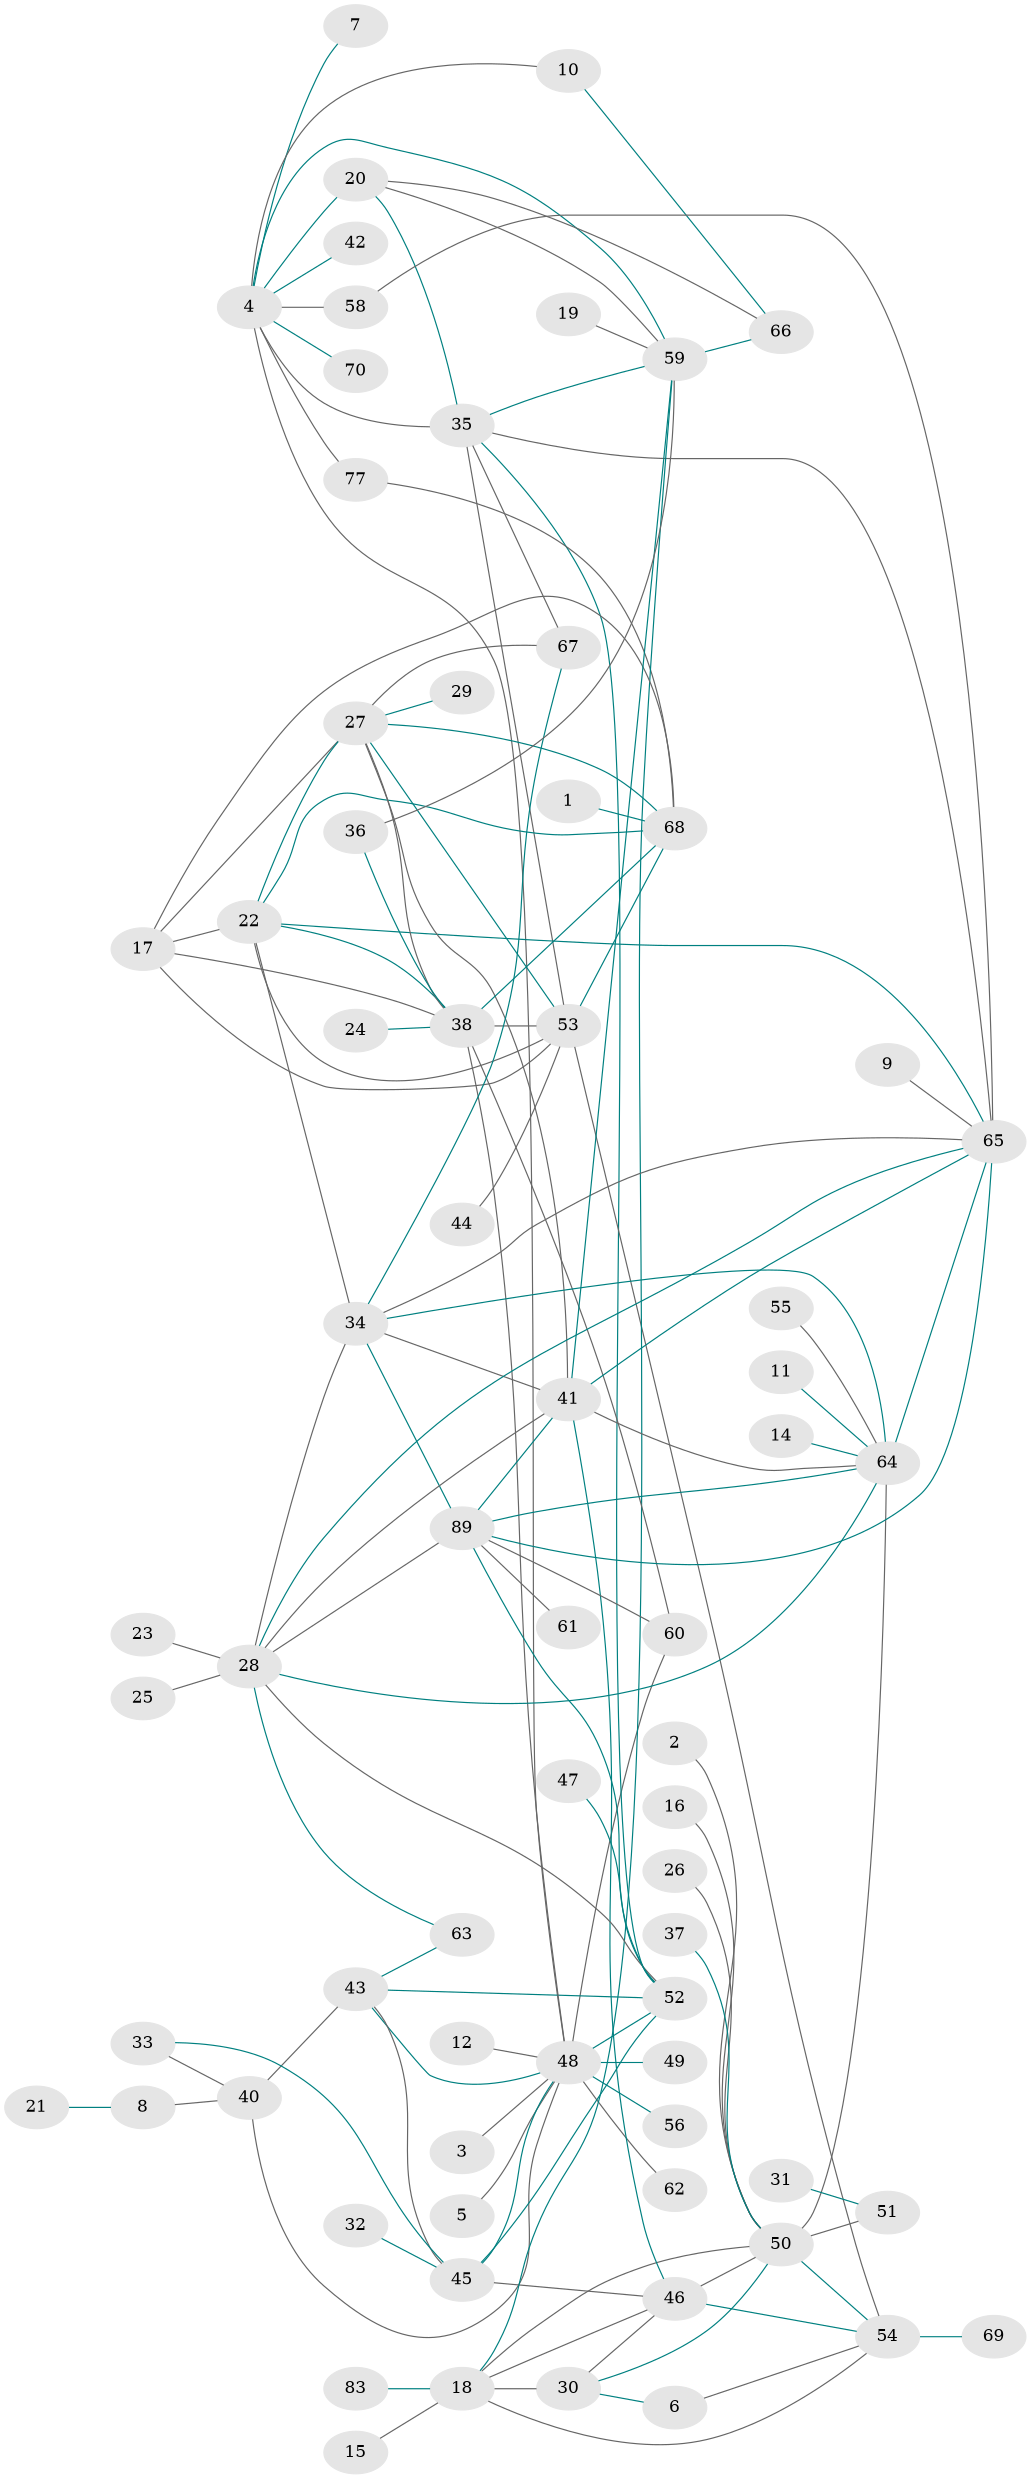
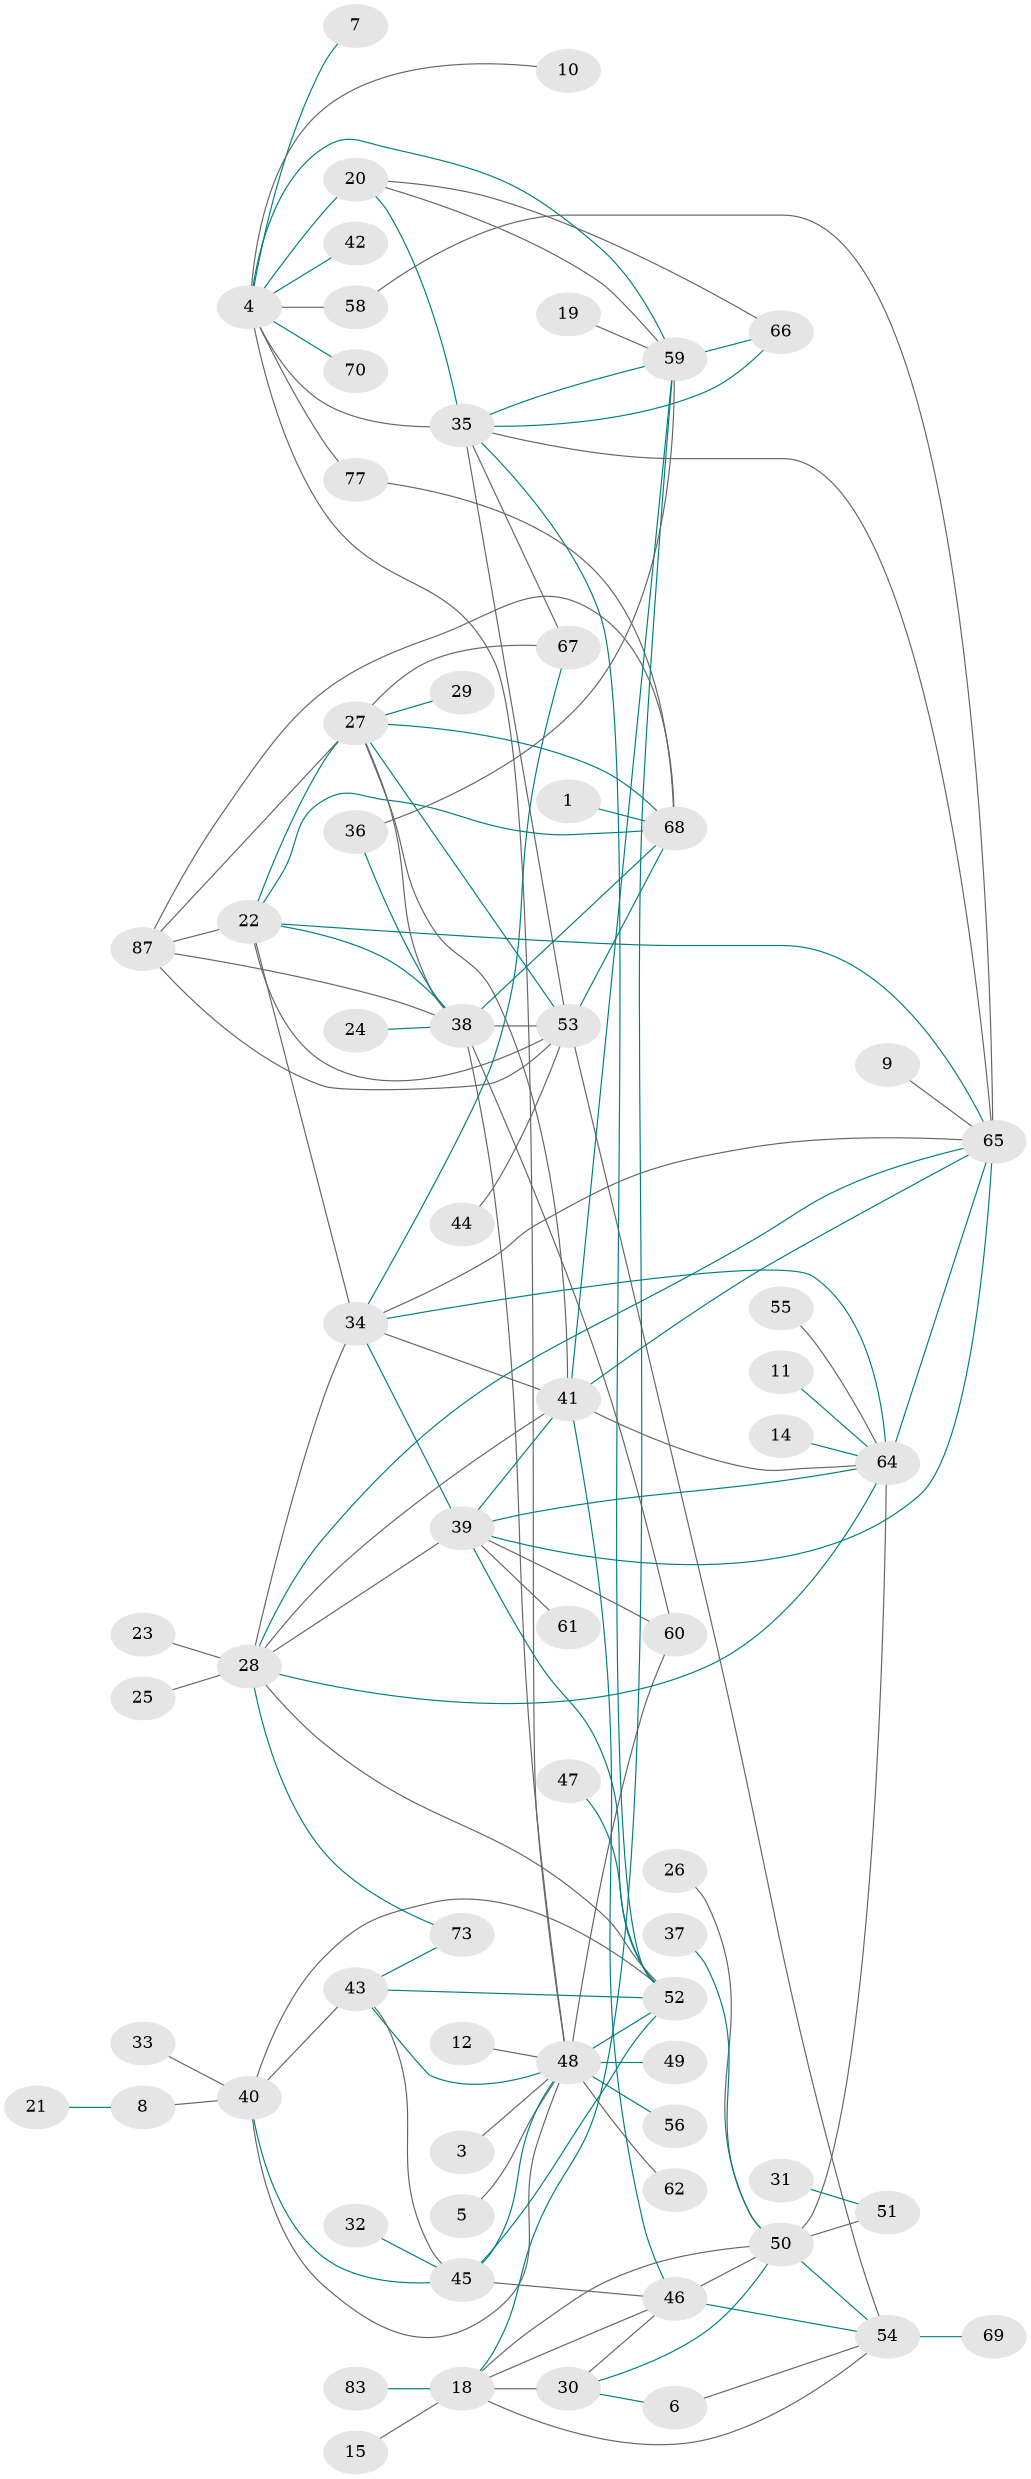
edge "10" -- "66": now "35" -- "66"
node "17": label "17" -> "87"
node "89": label "89" -> "39"
node "2": removed
node "16": removed
edge "52" -- "40": added
node "63": label "63" -> "73"
edge "33" -- "45": now "40" -- "45"
